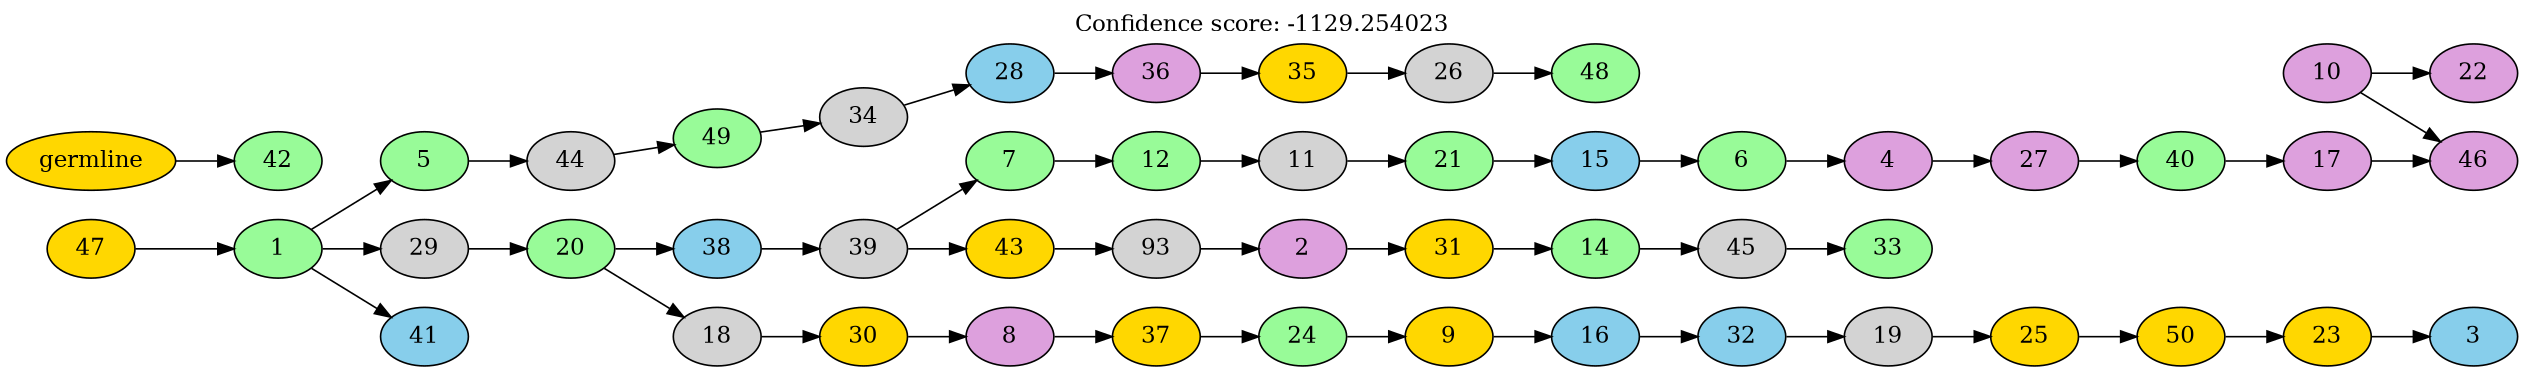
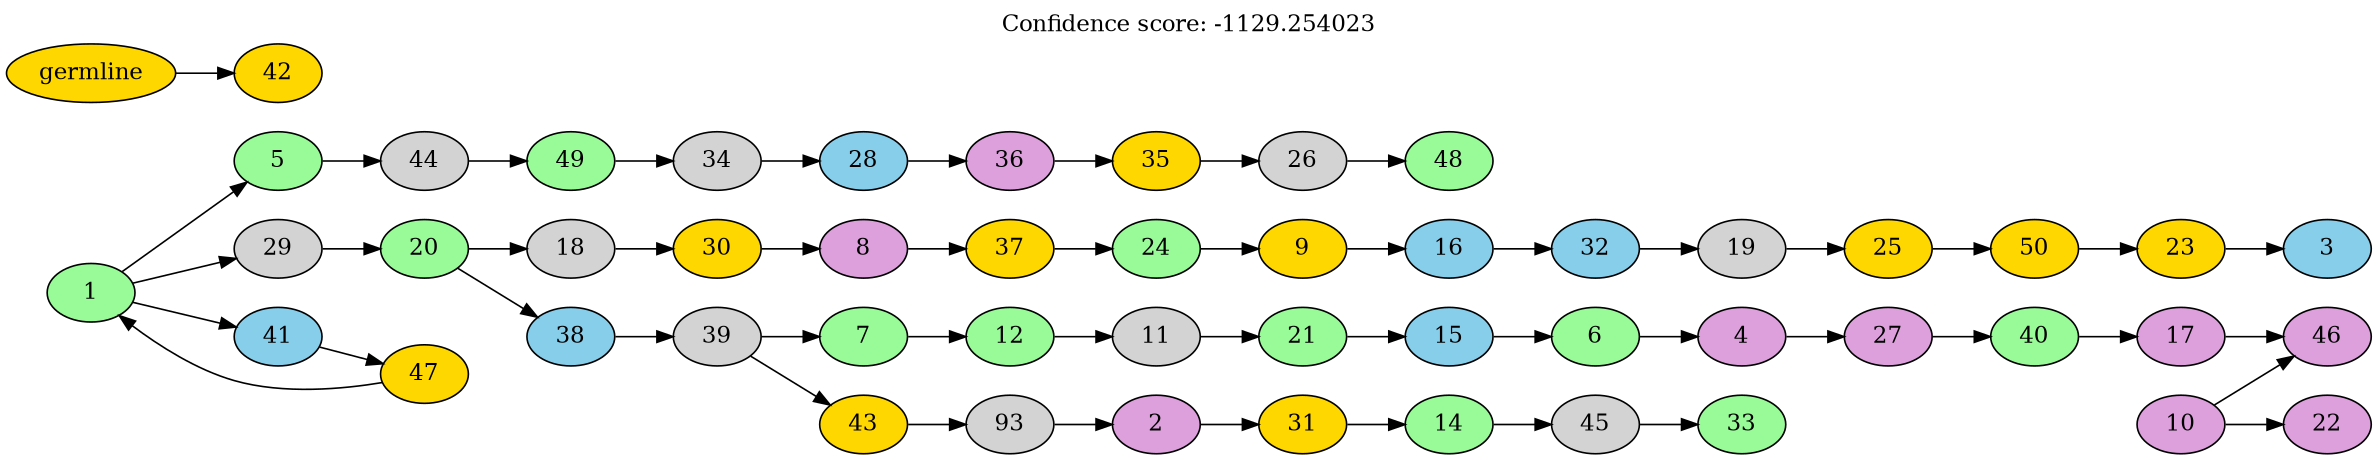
node "42": fillcolor palegreen -> gold
edge "41" -> "47": added
